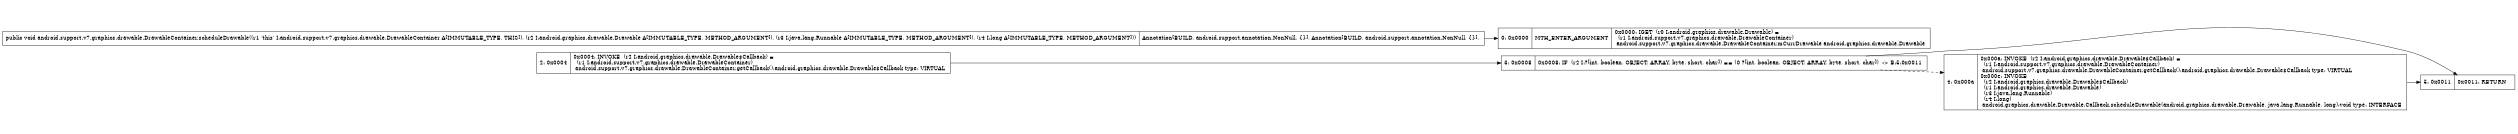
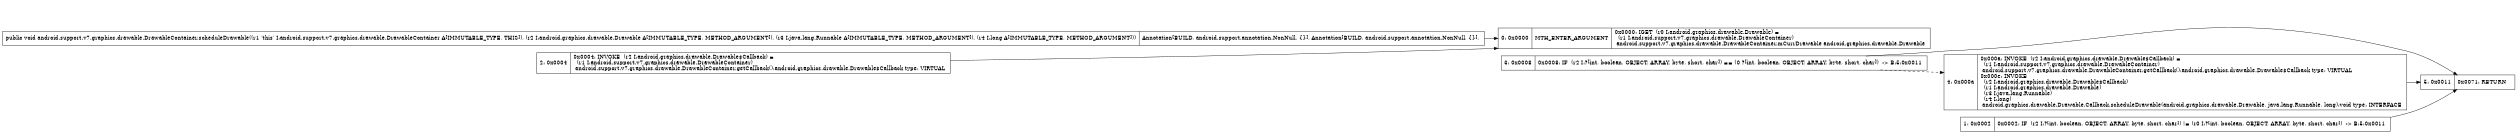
edge "2: 0x0004" -> "3: 0x0008": now "2: 0x0004" -> "0: 0x0000"
node "5: 0x0011": text "0x0011: RETURN" -> "0x0071: RETURN"
node "1: 0x0002": added
